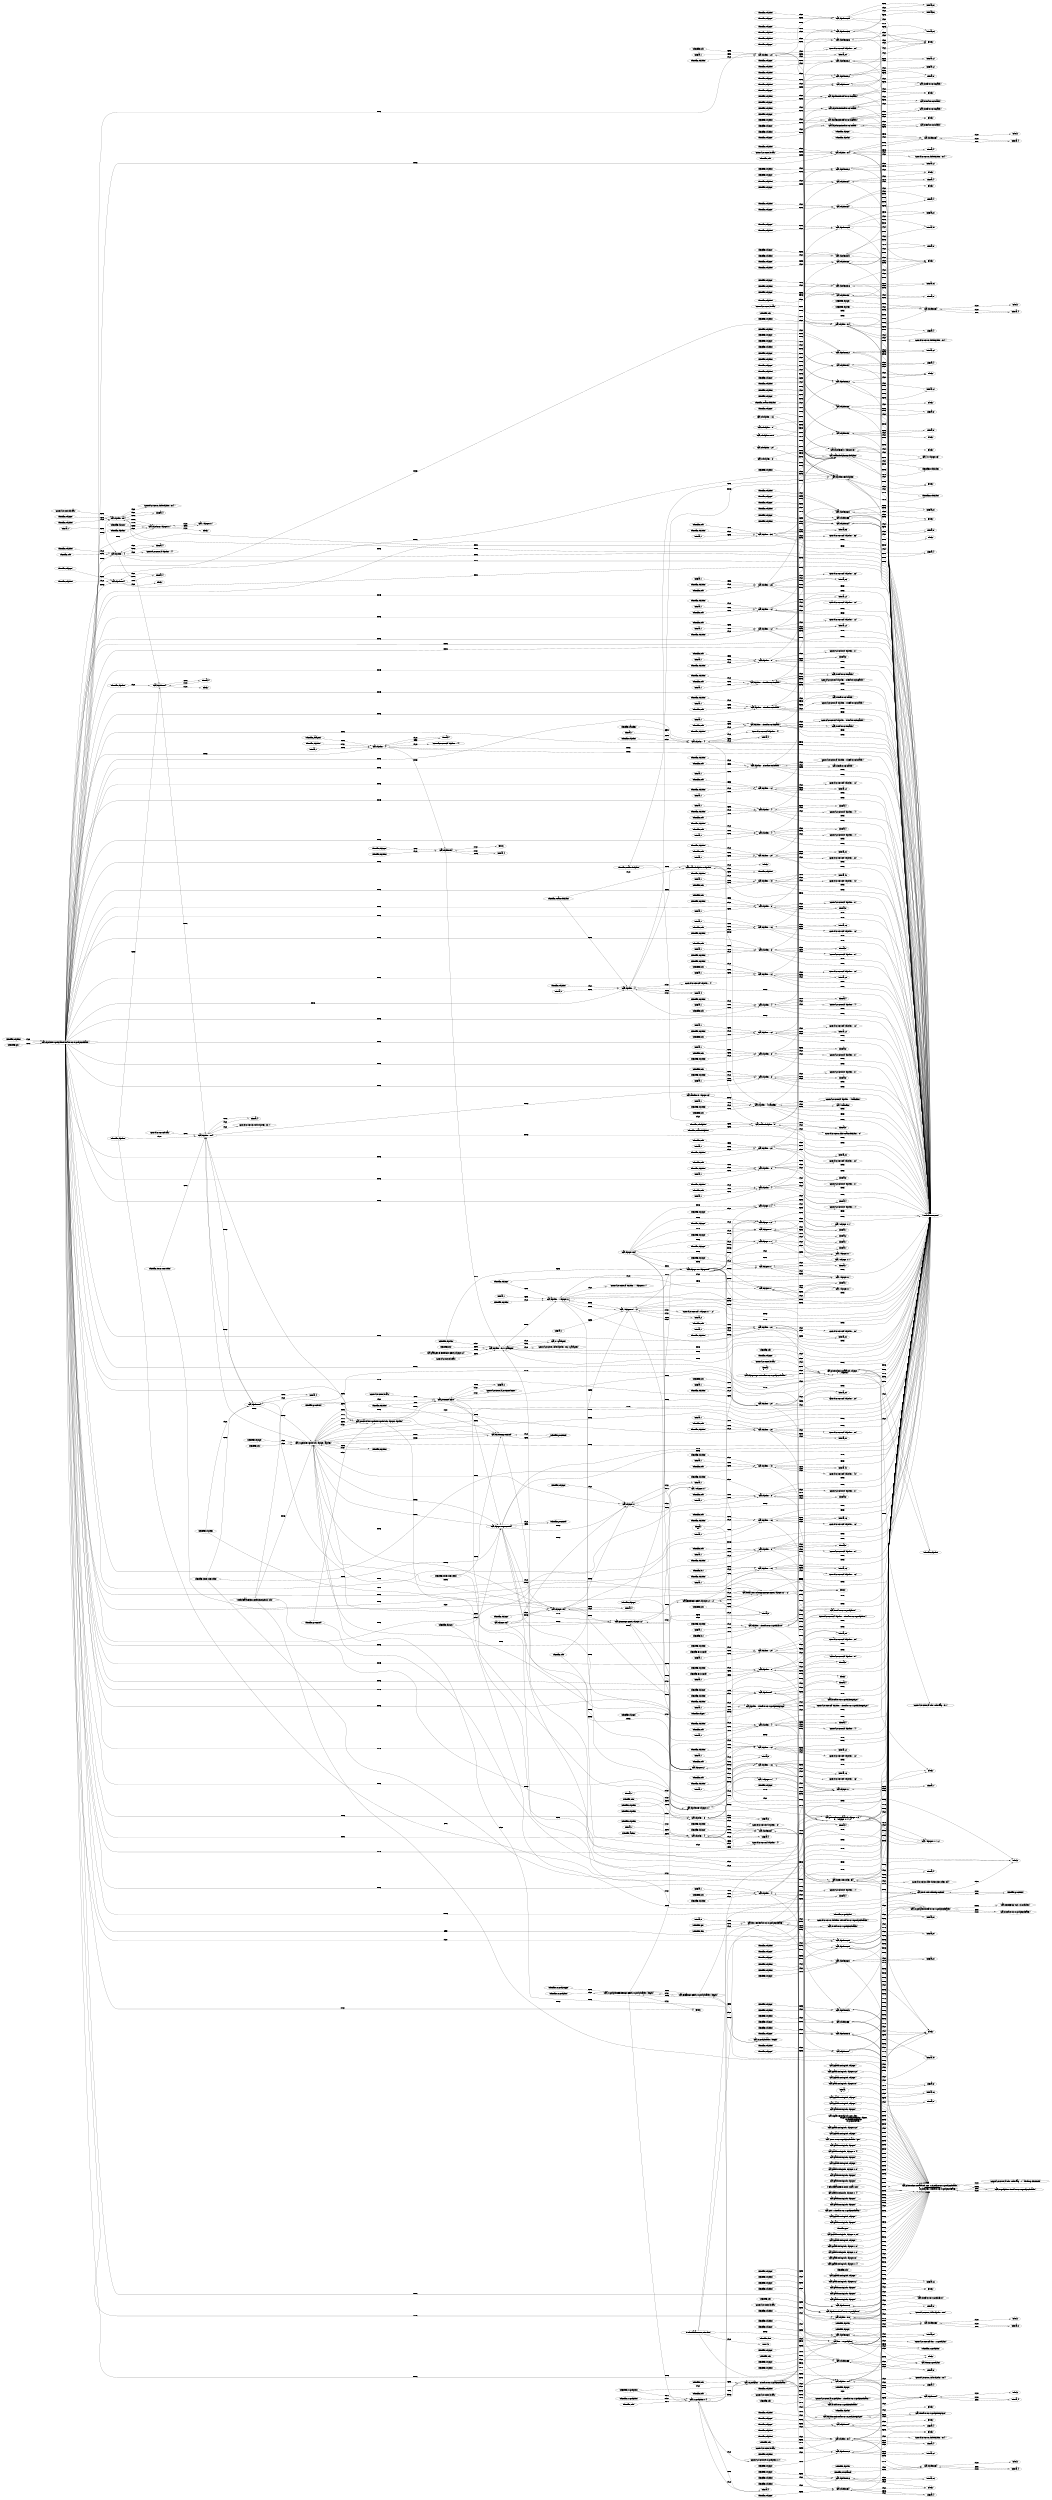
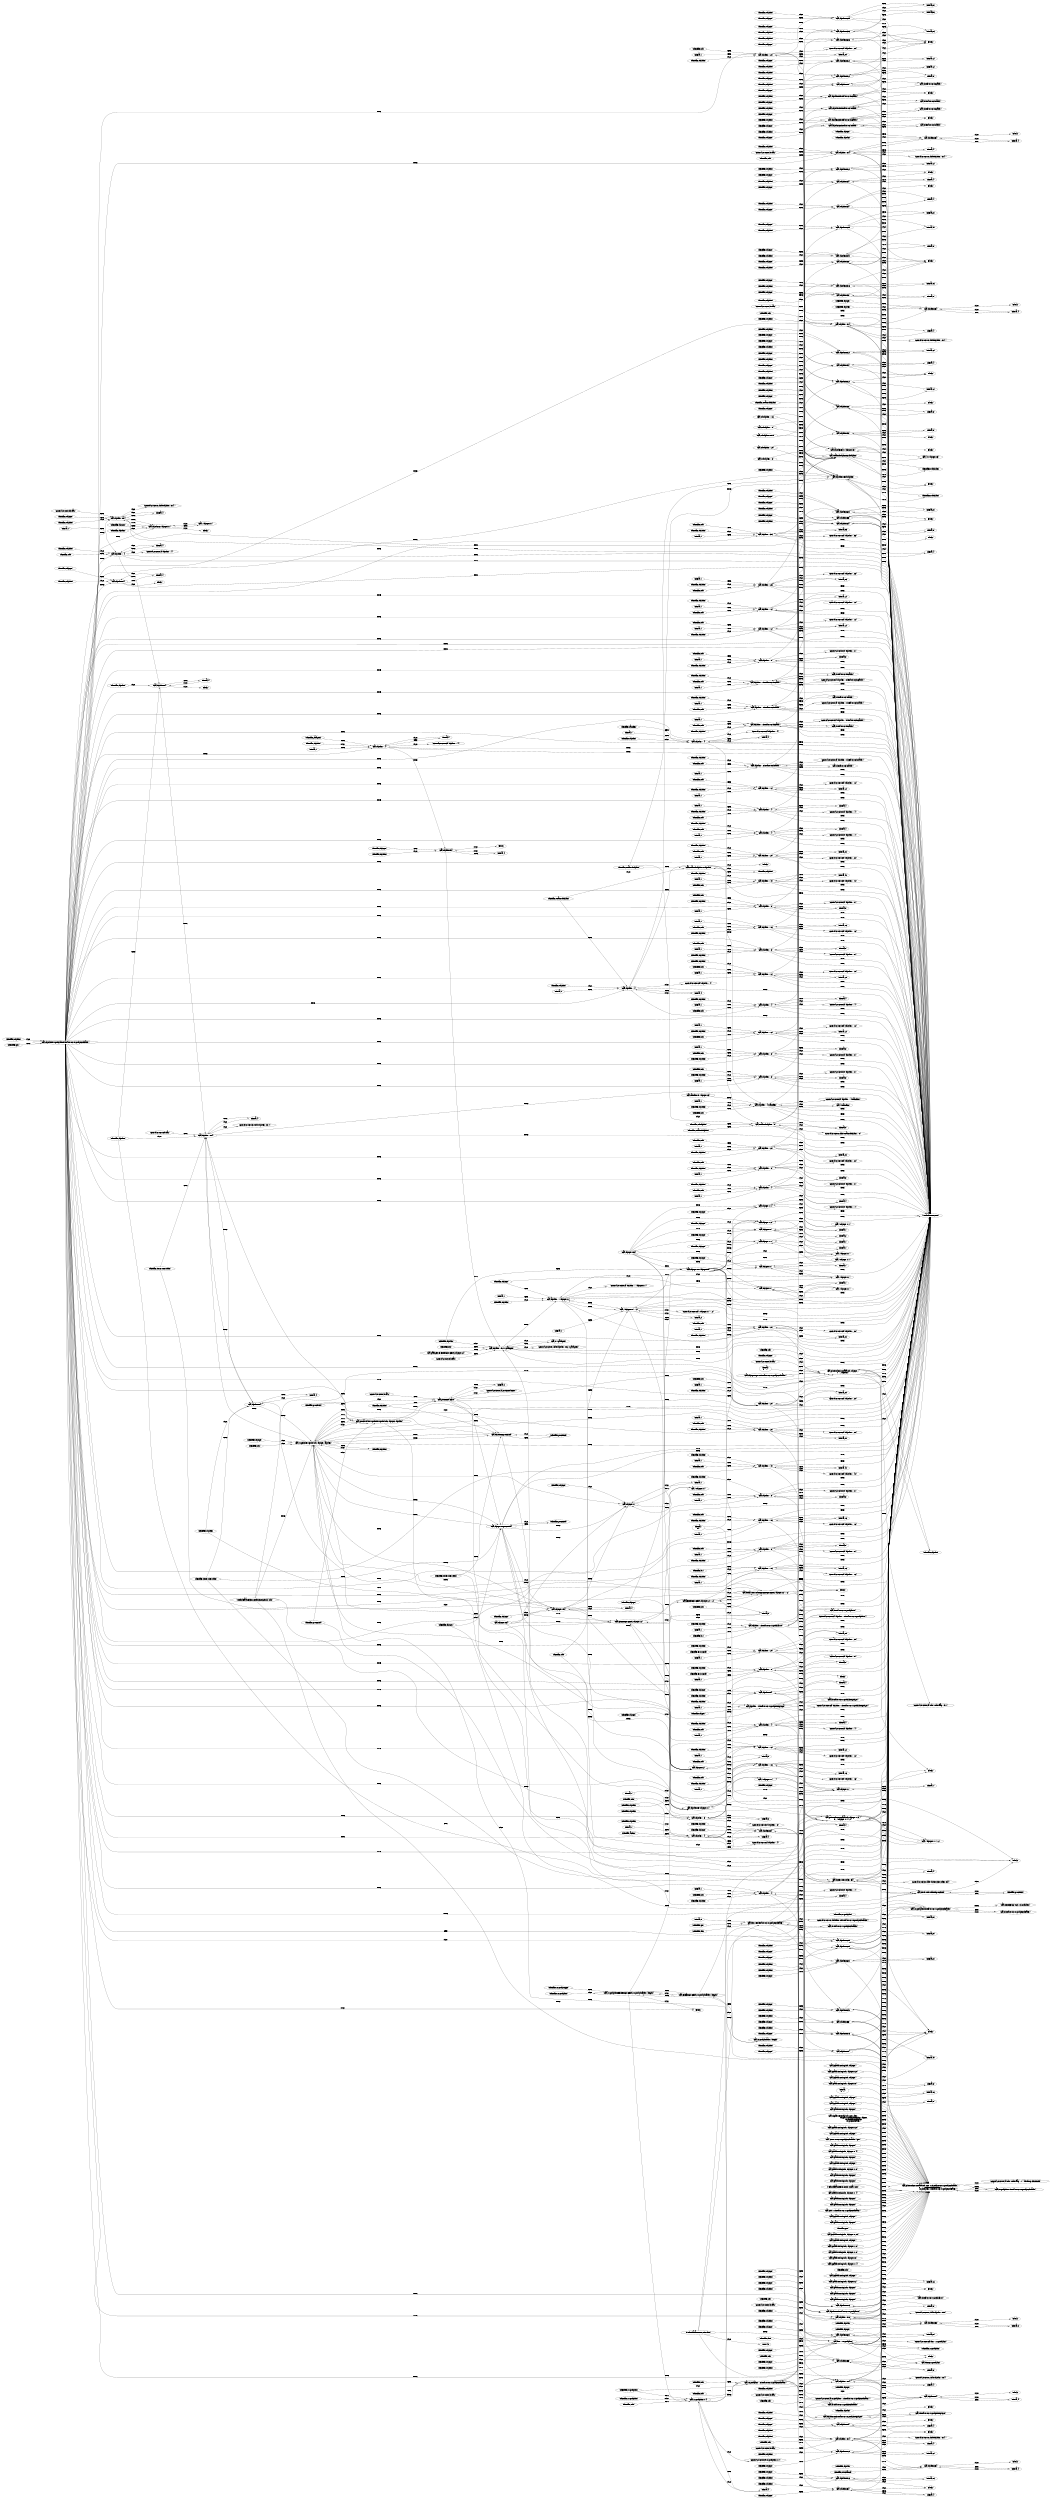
edge "(Call,processed == 0)" -> "(Call,intserv_serv_tlen-=processed)": label "AST: " -> "DDG: "
